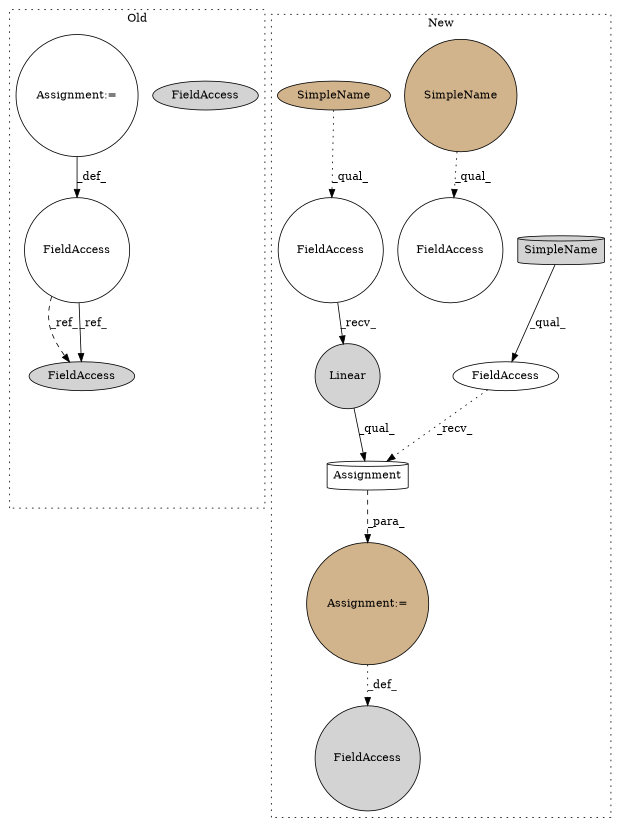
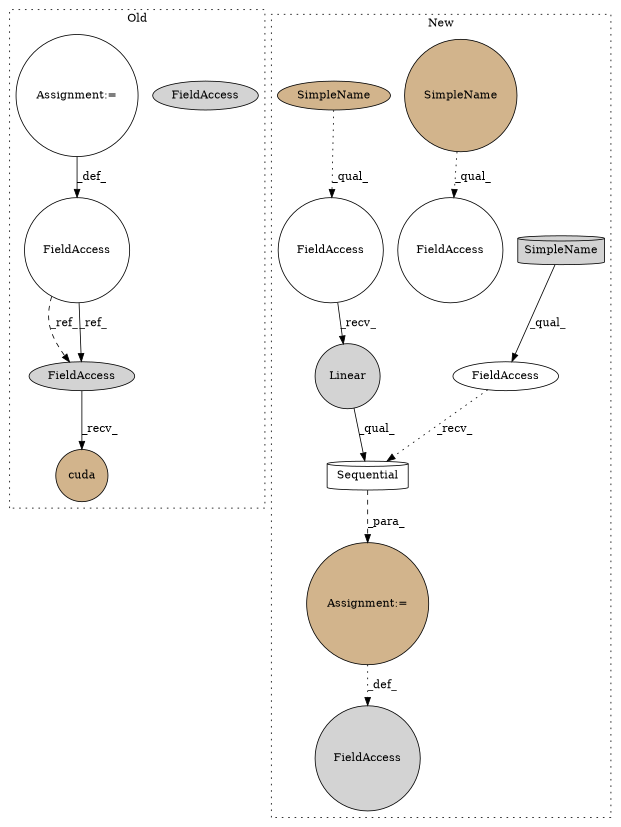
node "cuda": added
node "Assignment": label "Assignment" -> "Sequential"
